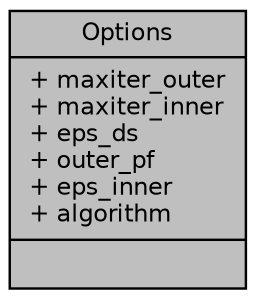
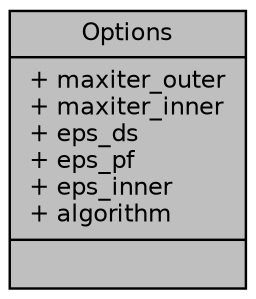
node "Options": text "+ outer_pf" -> "+ eps_pf"
